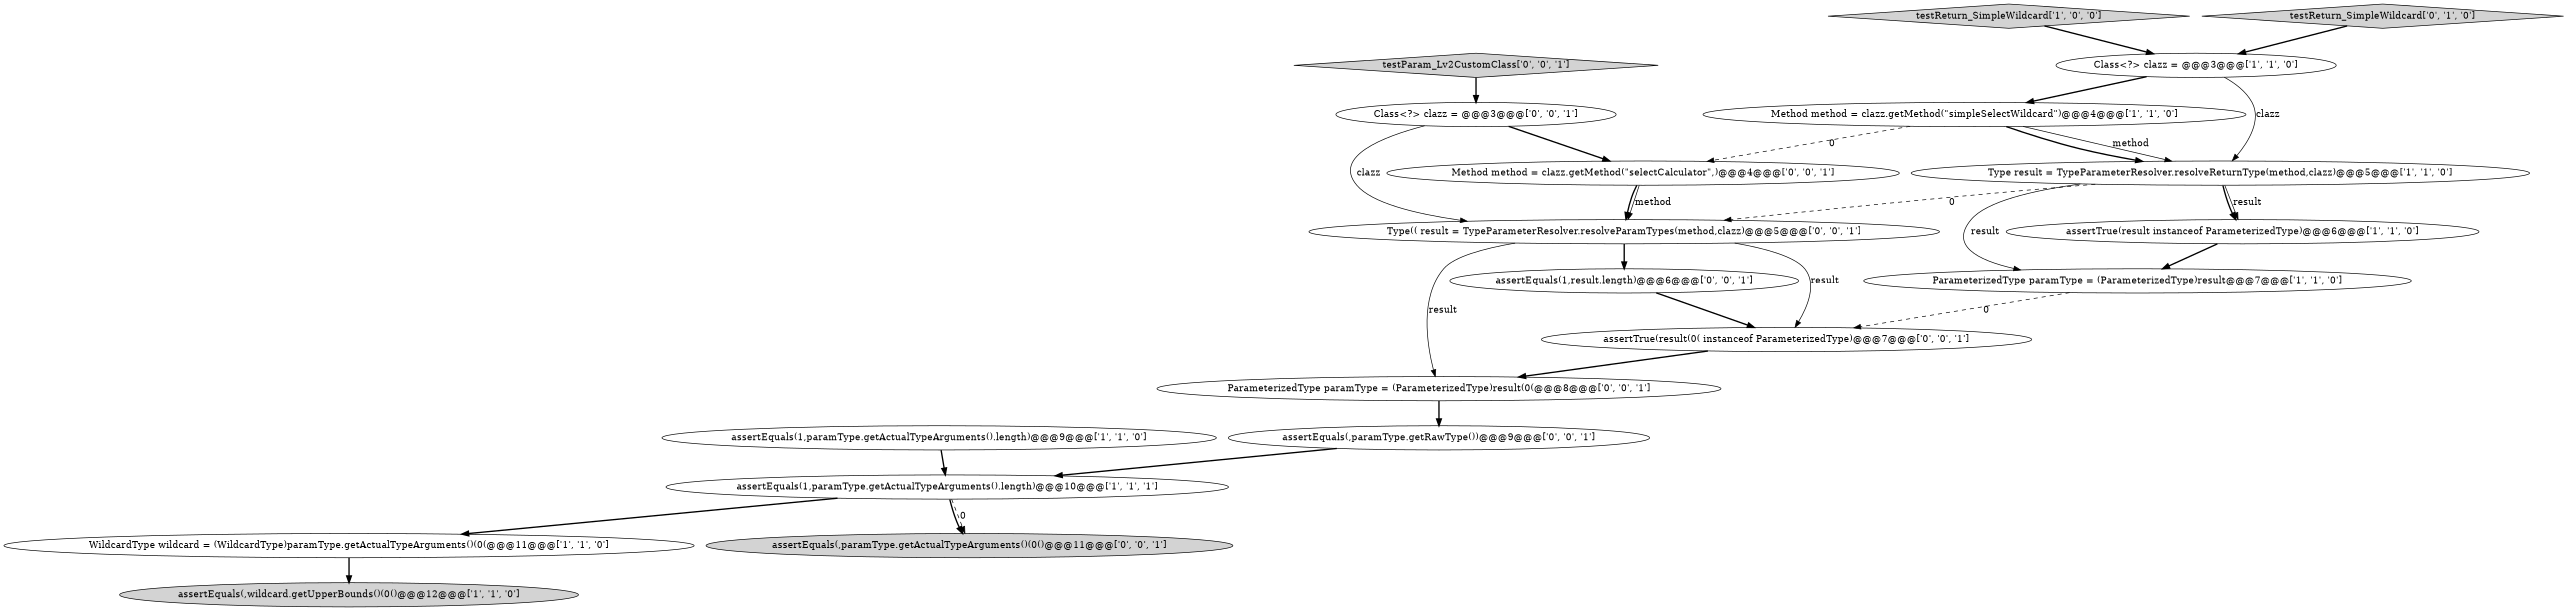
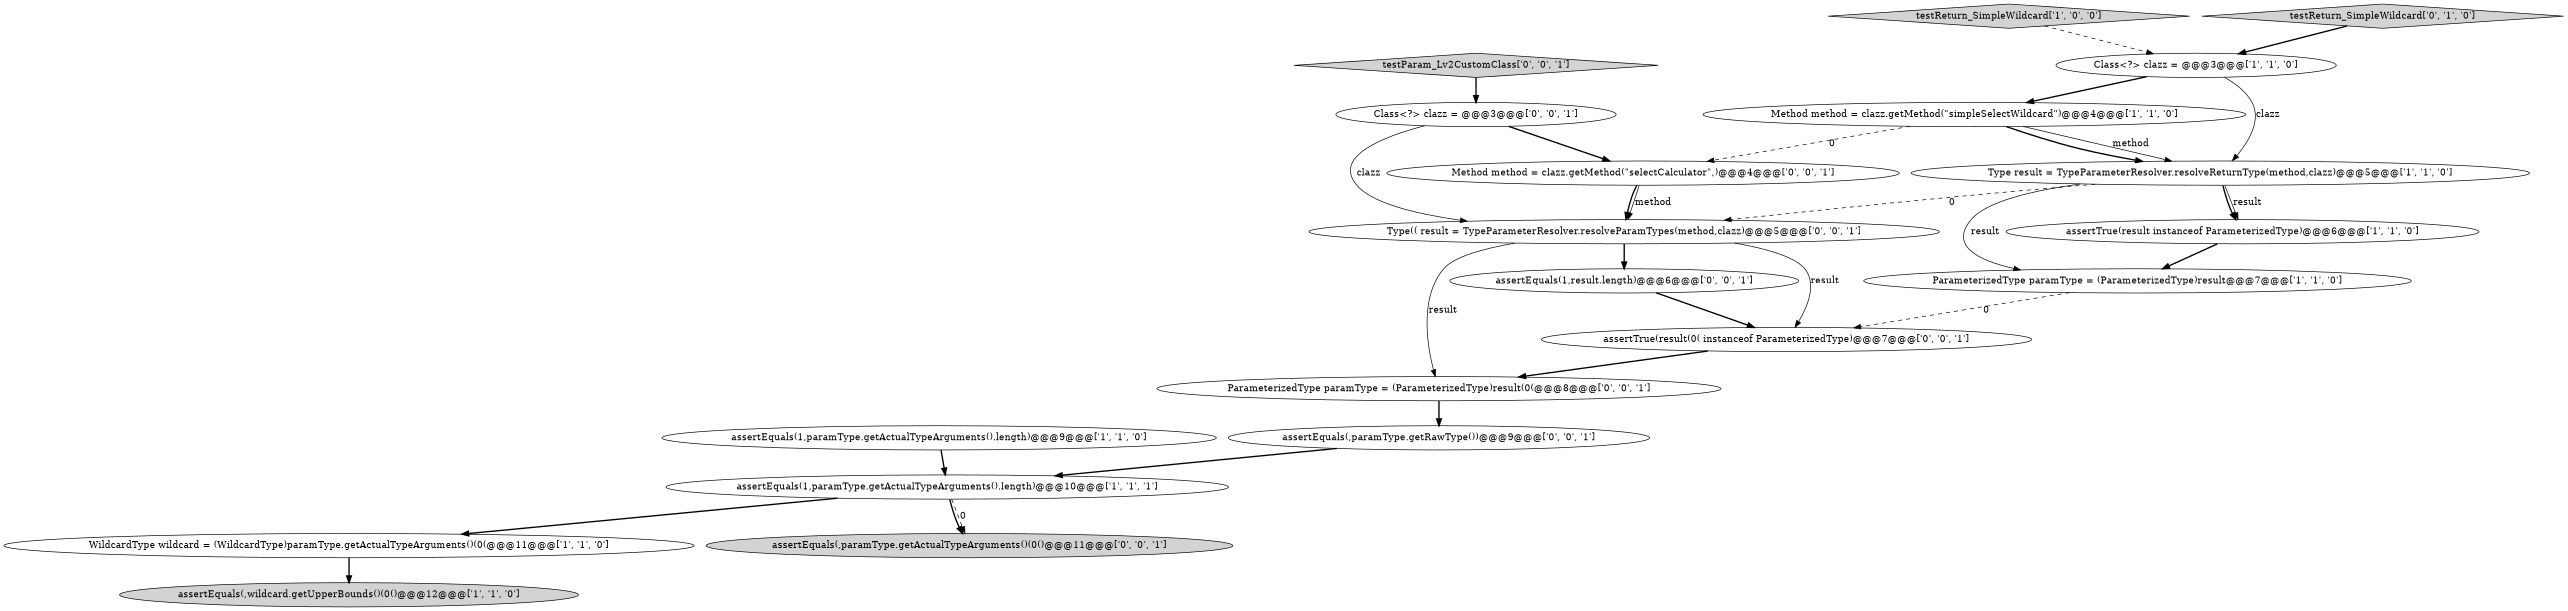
edge "testReturn_SimpleWildcard['1', '0', '0']" -> "Class<?> clazz = @@@3@@@['1', '1', '0']": style bold -> dashed
